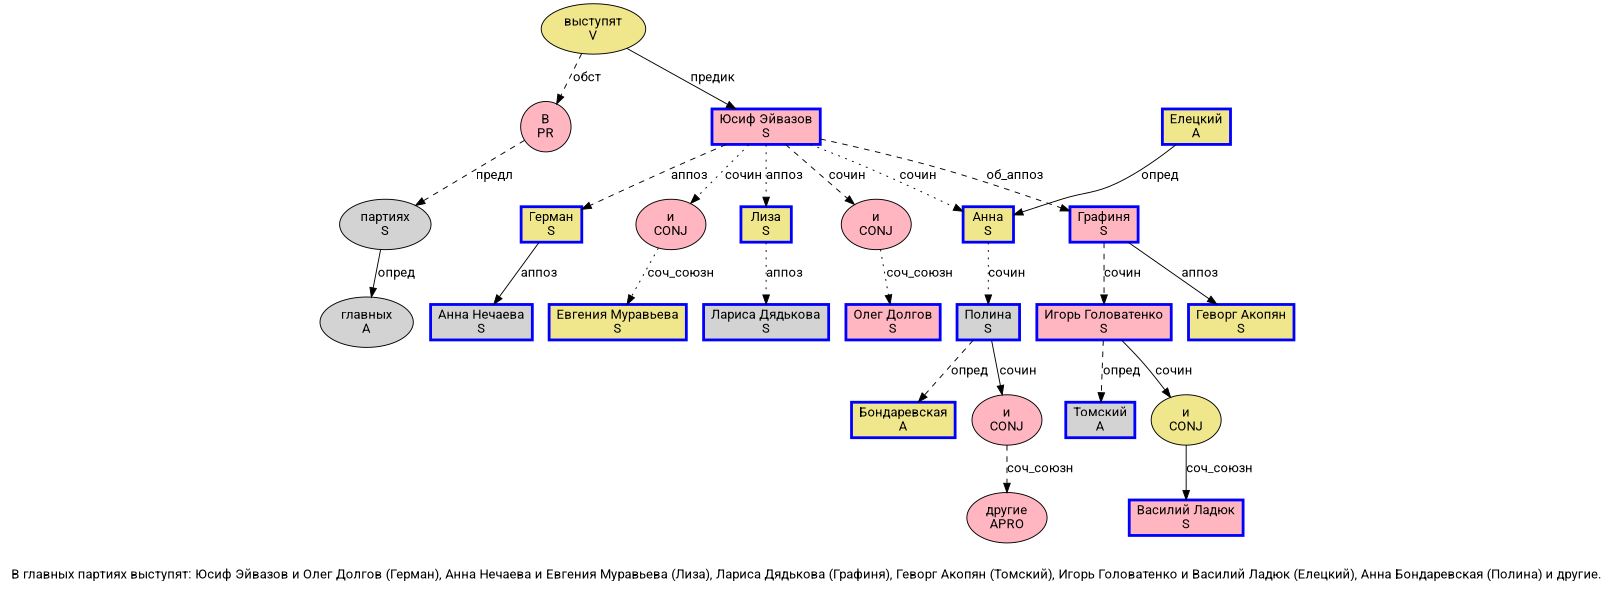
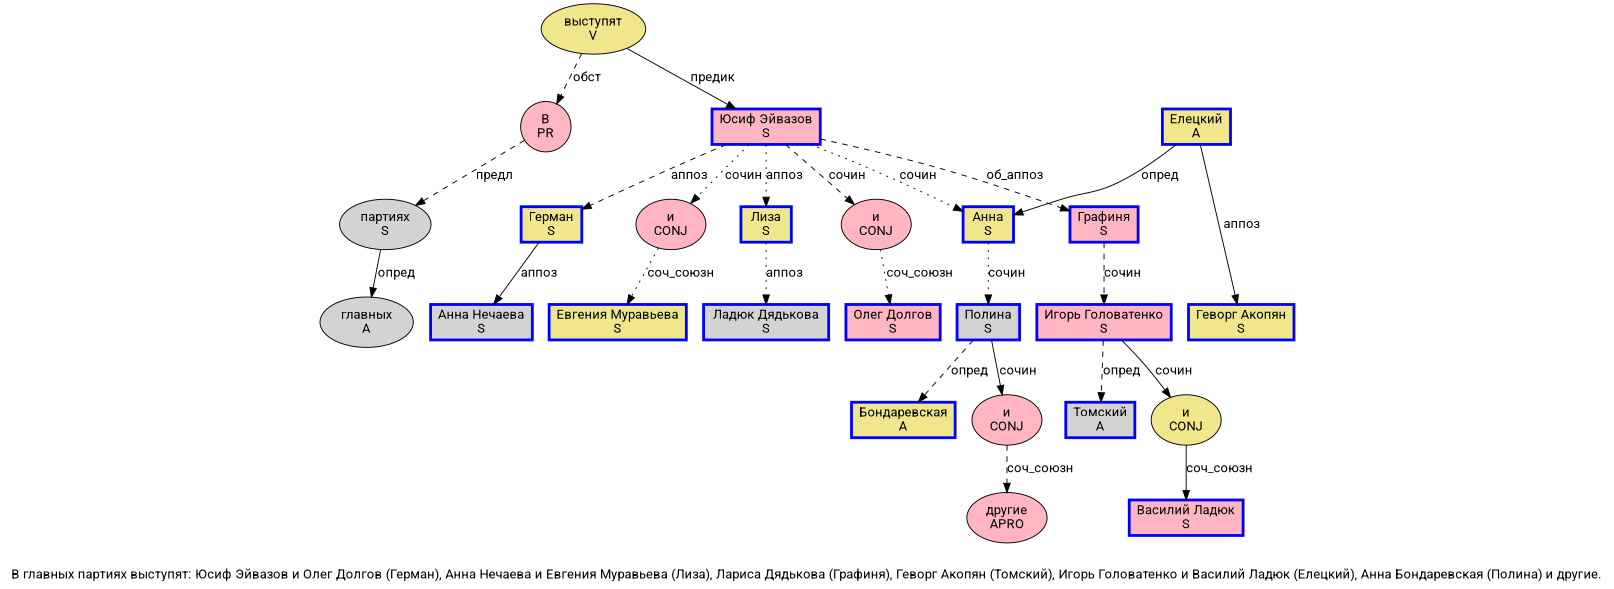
edge "Графиня S" -> "Геворг Акопян S": now "Елецкий A" -> "Геворг Акопян S"
node "Лариса Дядькова S": label "Лариса Дядькова S" -> "Ладюк Дядькова S"
